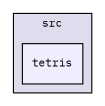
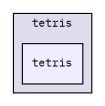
cluster "src": label "src" -> "tetris"
